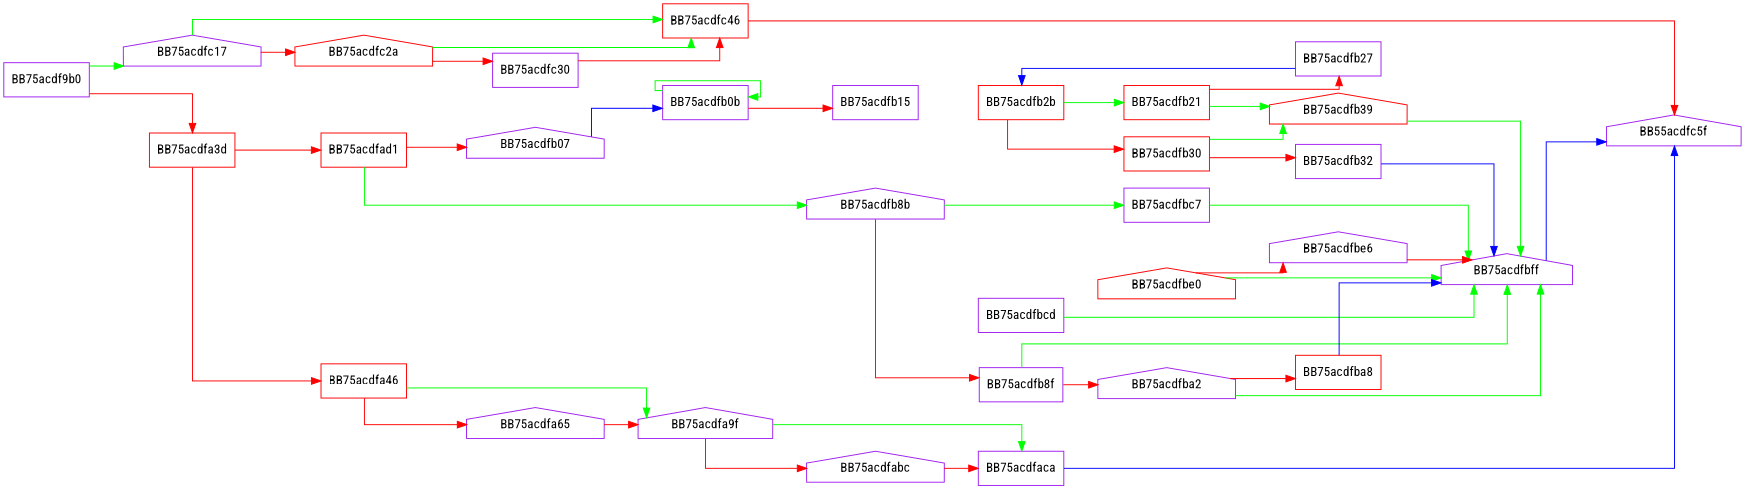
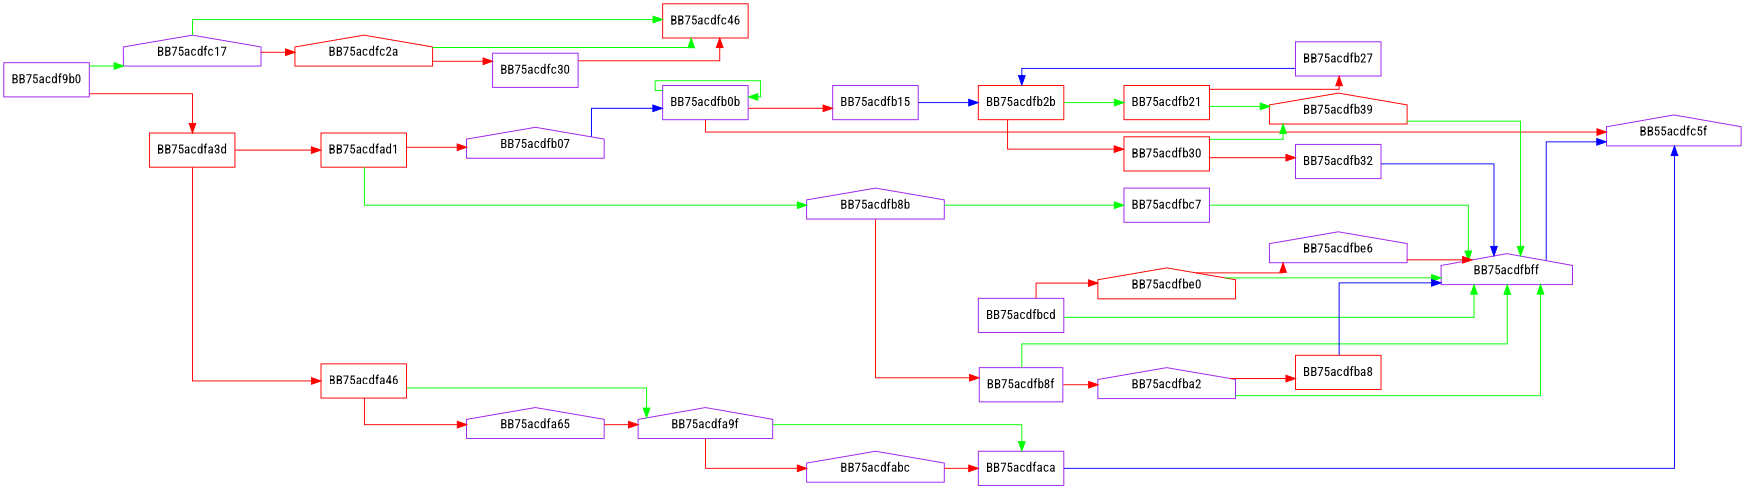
edge "BB75acdfc46" -> "BB55acdfc5f": now "BB75acdfb0b" -> "BB55acdfc5f"
edge "BB75acdfb15" -> "BB75acdfb2b": added
edge "BB75acdfbcd" -> "BB75acdfbe0": added
